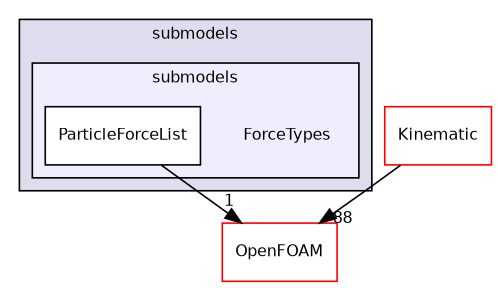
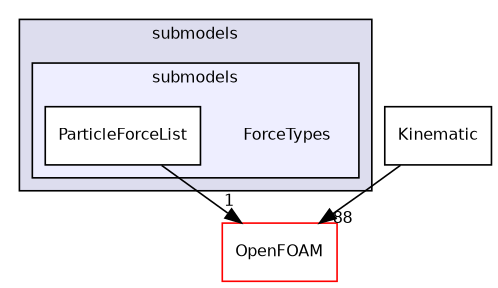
node "Kinematic": color red -> black
